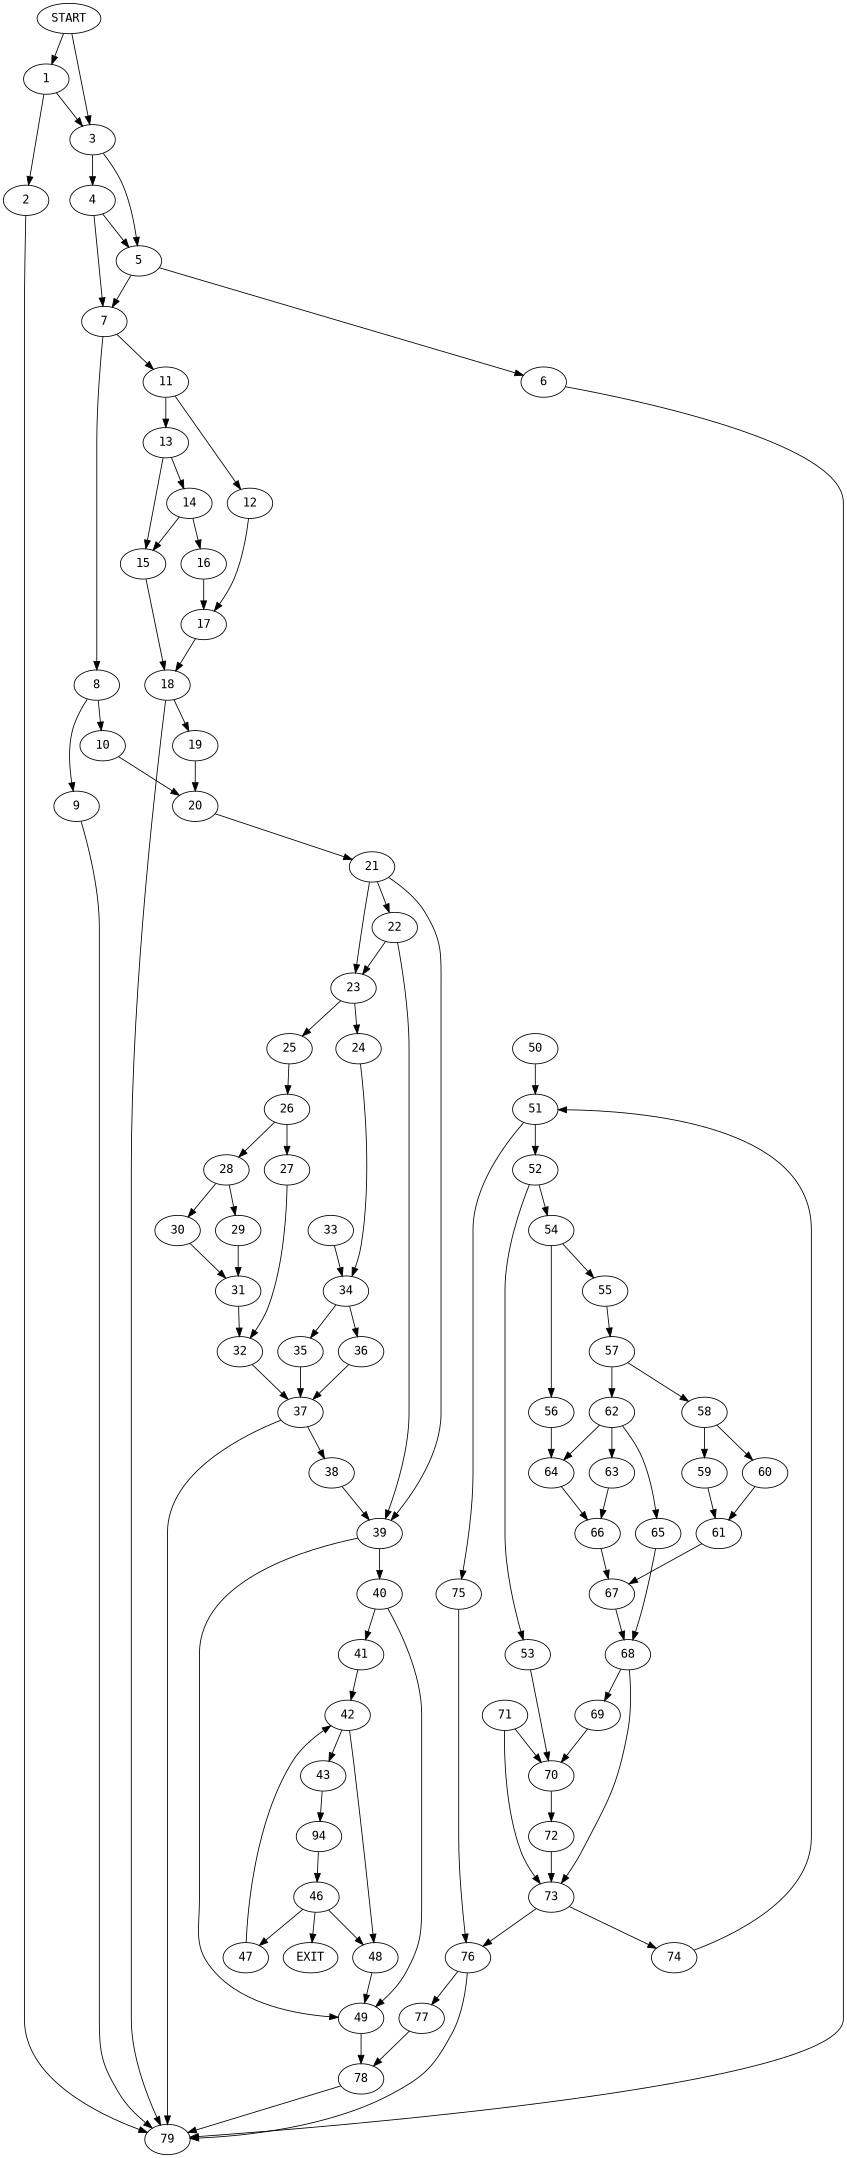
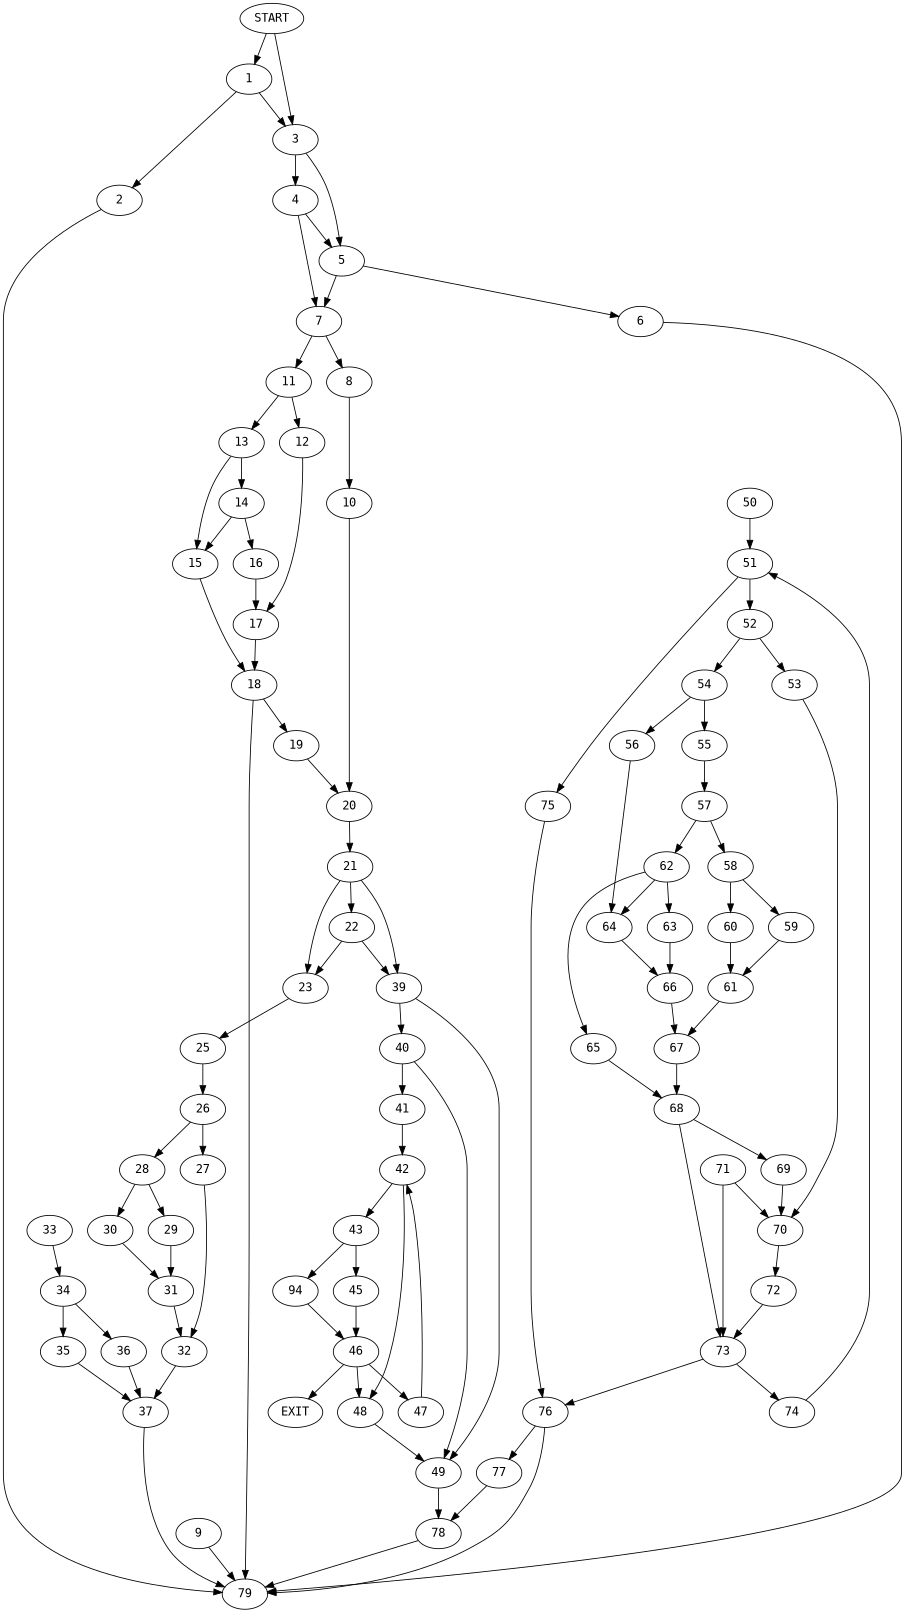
edge "8" -> "9": removed
node "24": removed
node "45": added
node "38": removed
